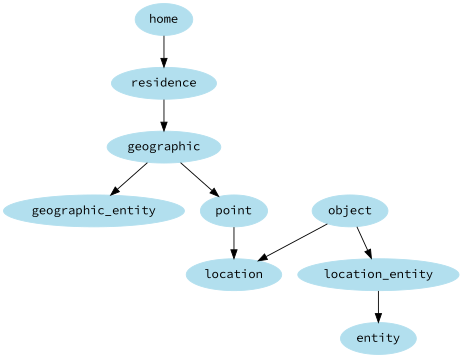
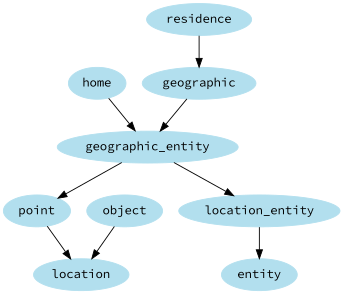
edge "home" -> "residence": now "home" -> "geographic_entity"
edge "geographic" -> "point": now "geographic_entity" -> "point"
edge "object" -> "location_entity": now "geographic_entity" -> "location_entity"
